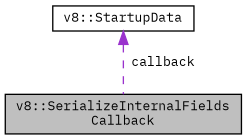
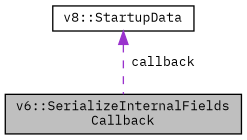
node "v8::SerializeInternalFields Callback": label "v8::SerializeInternalFields Callback" -> "v6::SerializeInternalFields Callback"
